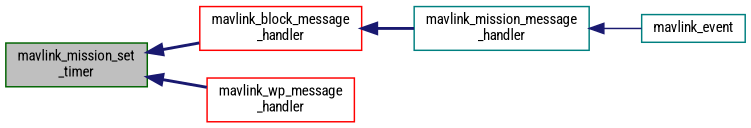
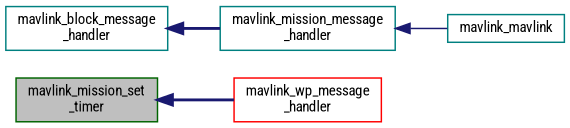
node "mavlink_block_message _handler": color red -> teal
node "mavlink_event": label "mavlink_event" -> "mavlink_mavlink"
edge "mavlink_block_message _handler" -> "mavlink_mission_set _timer": removed
